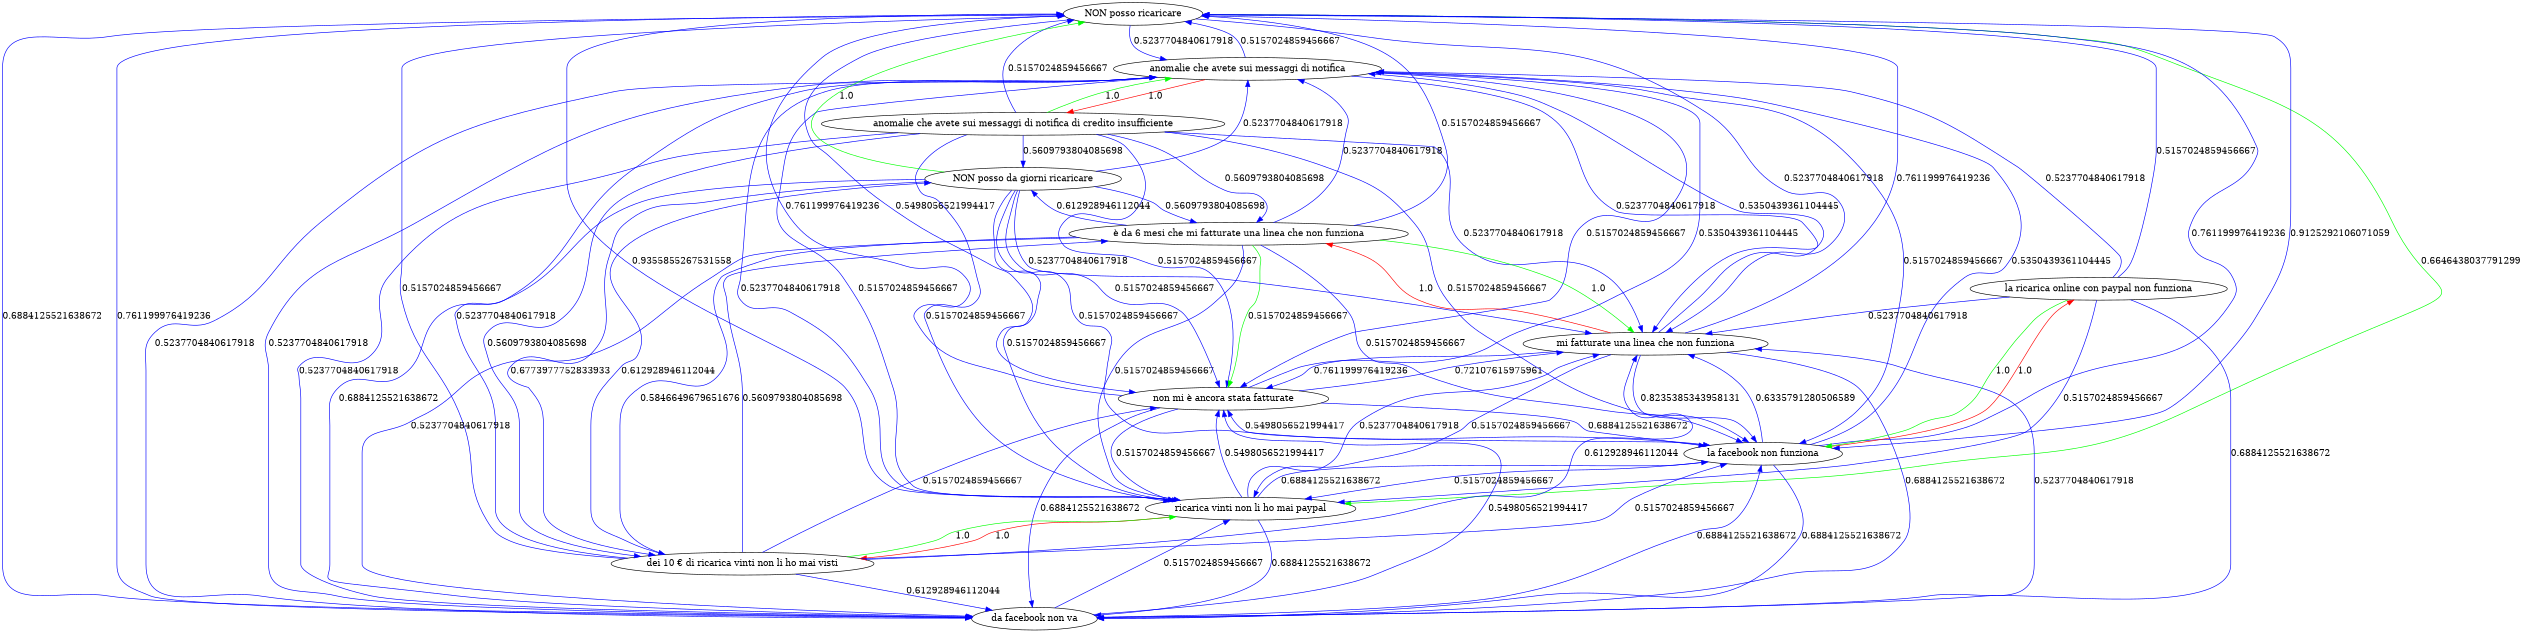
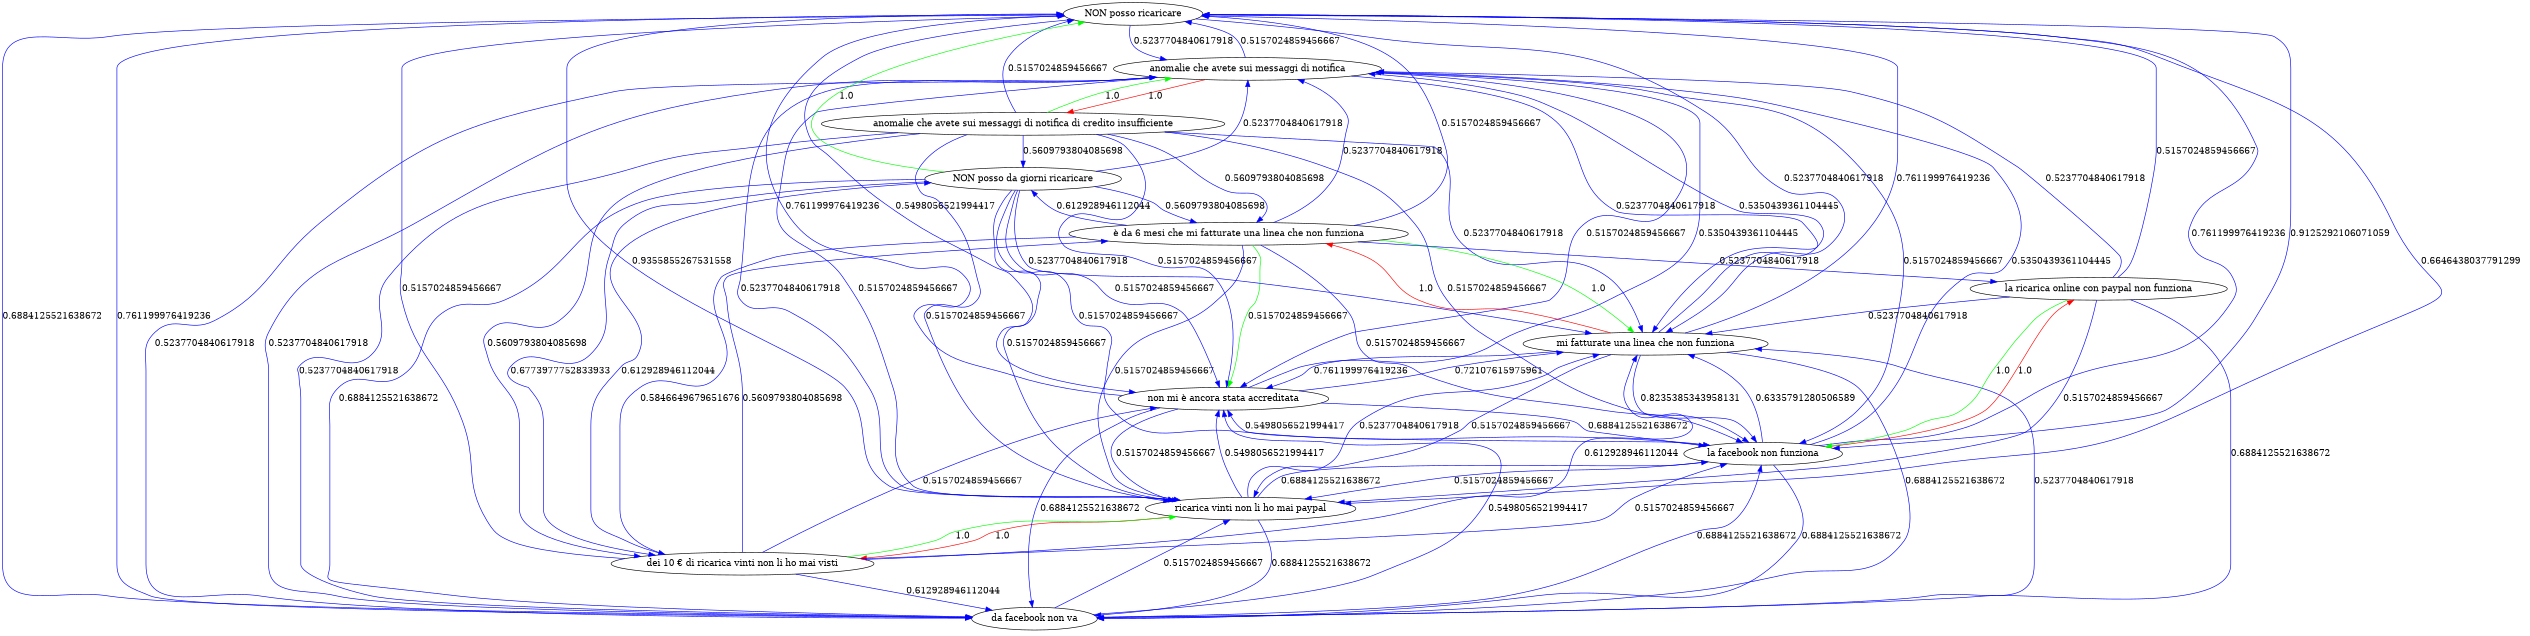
edge "dei 10 € di ricarica vinti non li ho mai visti" -> "anomalie che avete sui messaggi di notifica": removed, label "0.5237704840617918"
edge "NON posso ricaricare" -> "ricarica vinti non li ho mai paypal": color green -> blue
node "non mi è ancora stata fatturate": label "non mi è ancora stata fatturate" -> "non mi è ancora stata accreditata"
edge "è da 6 mesi che mi fatturate una linea che non funziona" -> "da facebook non va": now "è da 6 mesi che mi fatturate una linea che non funziona" -> "la ricarica online con paypal non funziona"
